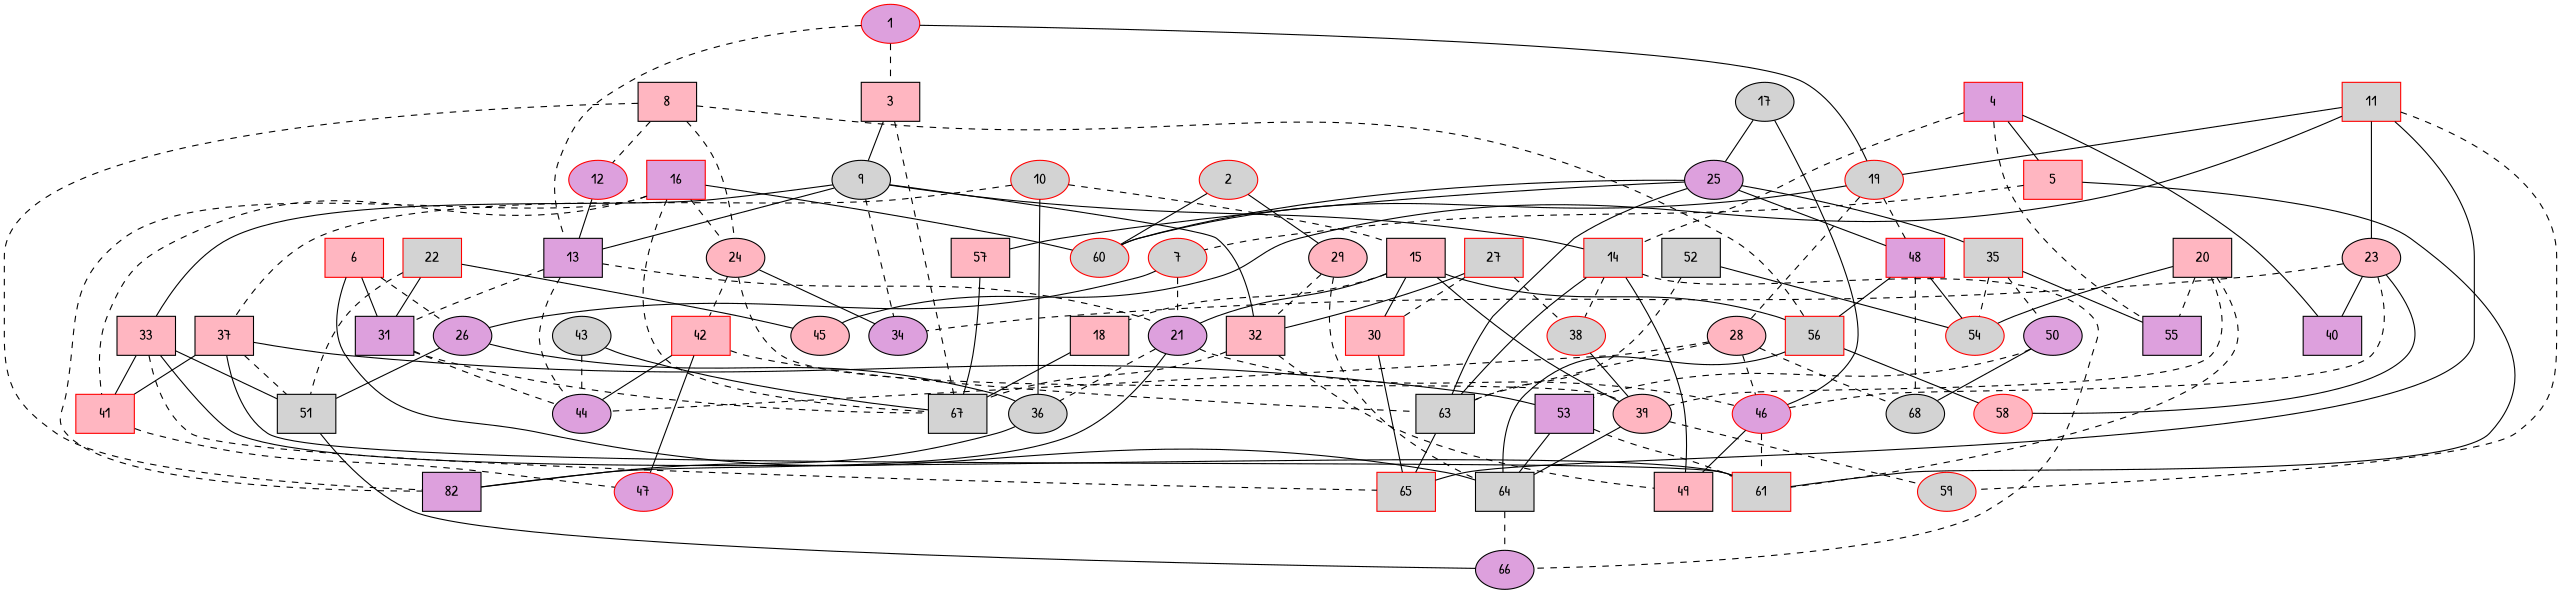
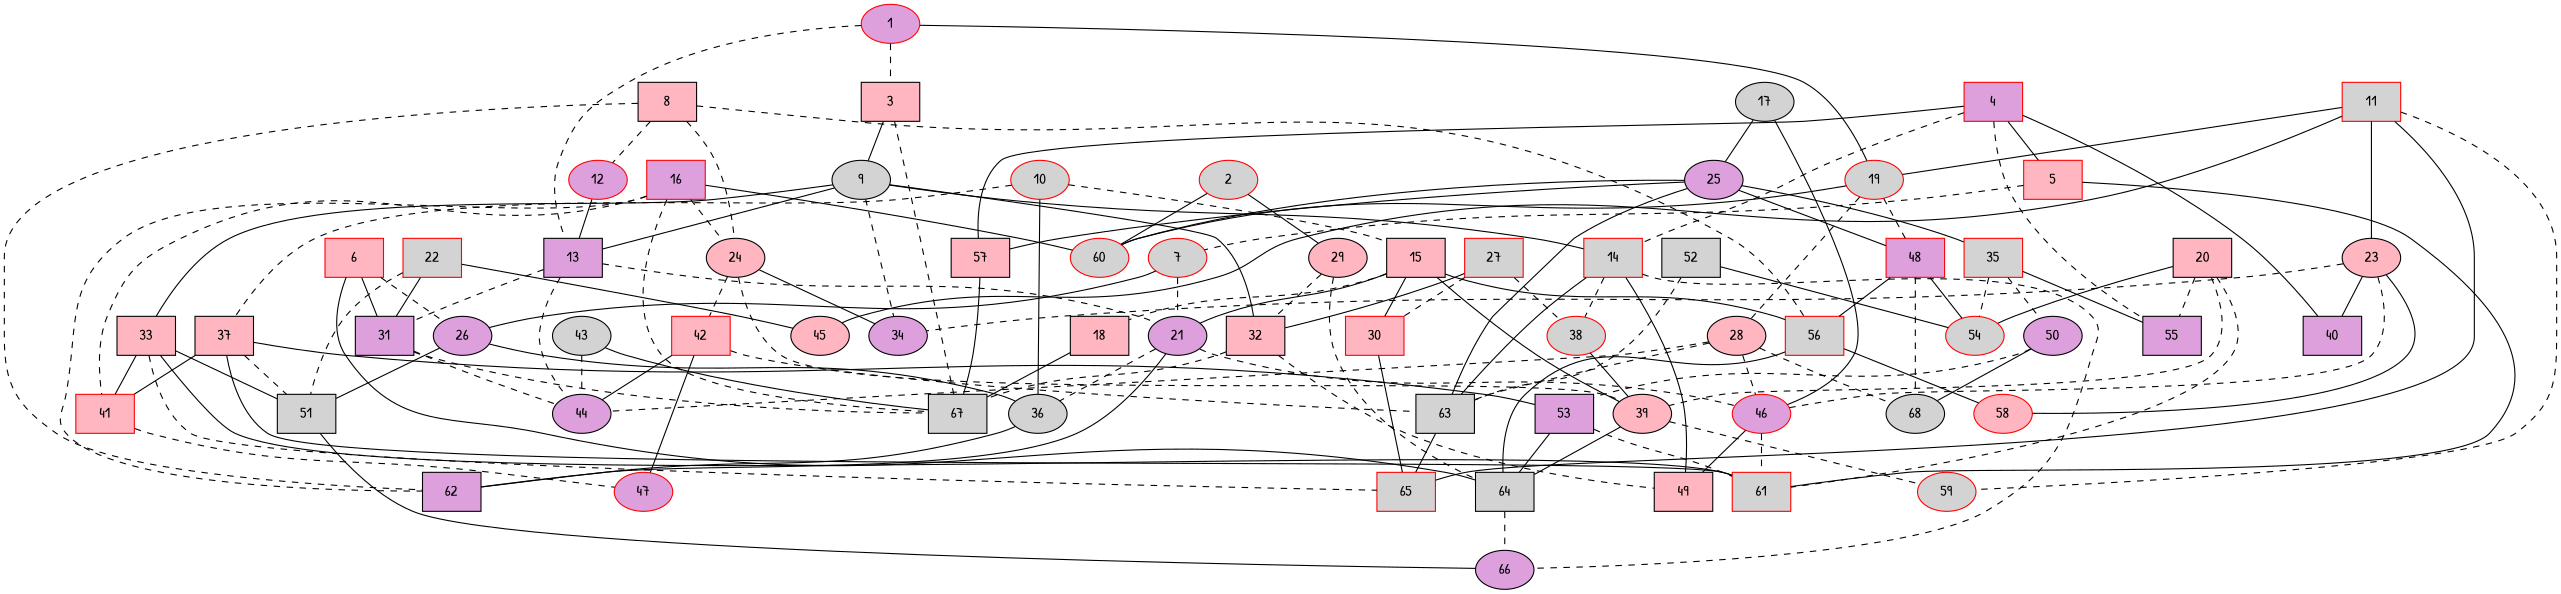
edge "4" -- "57": added
node "82": label "82" -> "62"
